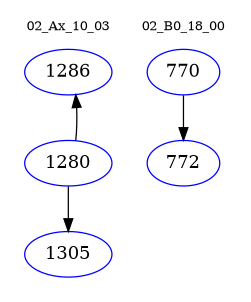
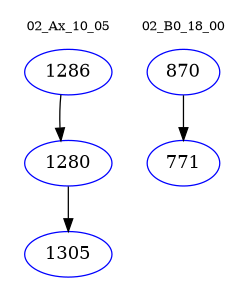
cluster "02_Ax_10_03": label "02_Ax_10_03" -> "02_Ax_10_05"
node "770": label "770" -> "870"
edge "1280" -> "1286": reversed
node "772": label "772" -> "771"
